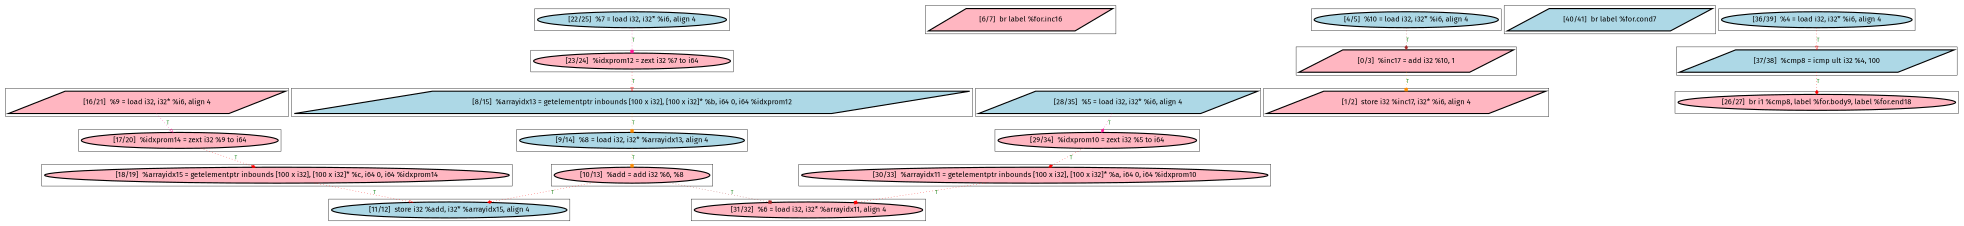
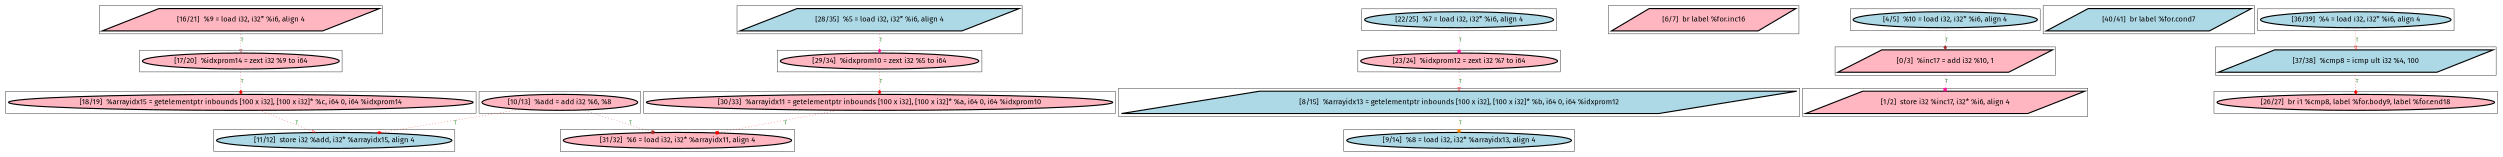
edge "[0/3]  %inc17 = add i32 %10, 1" -> "[1/2]  store i32 %inc17, i32* %i6, align 4": color darkorange -> deeppink
edge "[16/21]  %9 = load i32, i32* %i6, align 4" -> "[17/20]  %idxprom14 = zext i32 %9 to i64": color deeppink -> brown
edge "[9/14]  %8 = load i32, i32* %arrayidx13, align 4" -> "[10/13]  %add = add i32 %6, %8": removed, label "T"
